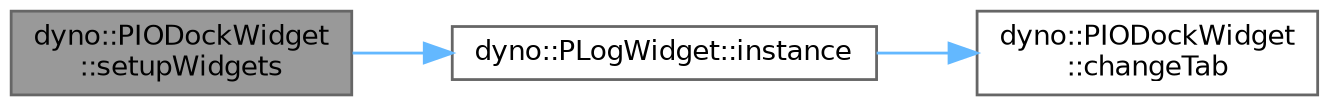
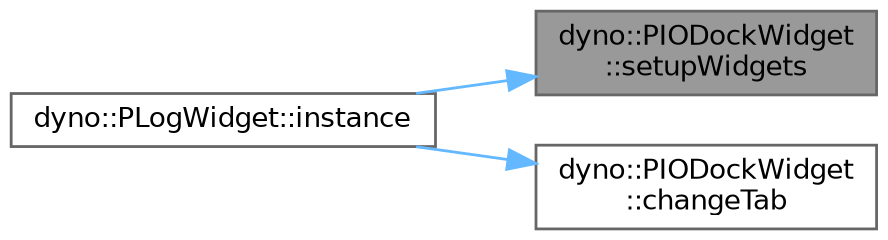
edge "dyno::PIODockWidget ::setupWidgets" -> "dyno::PLogWidget::instance": reversed
